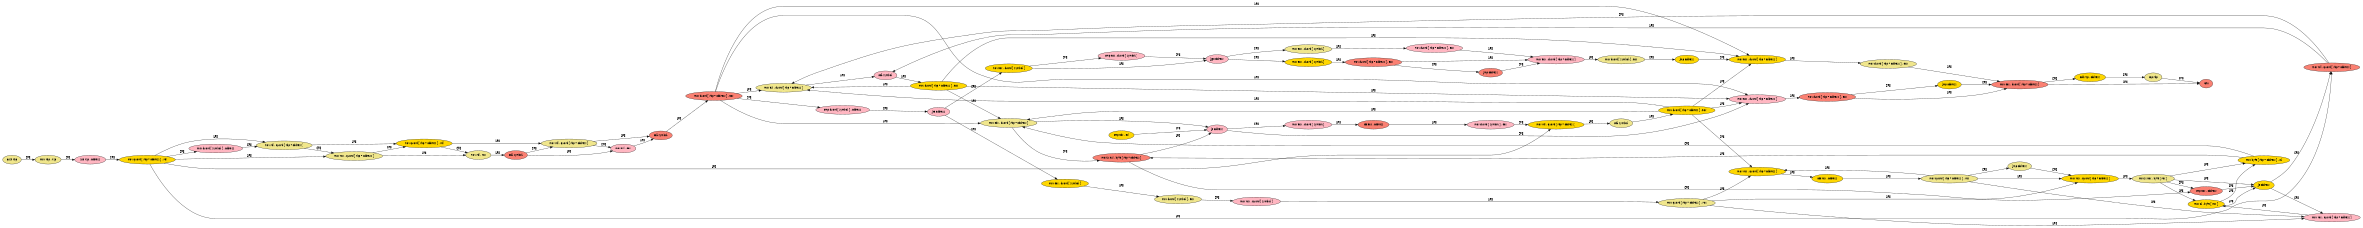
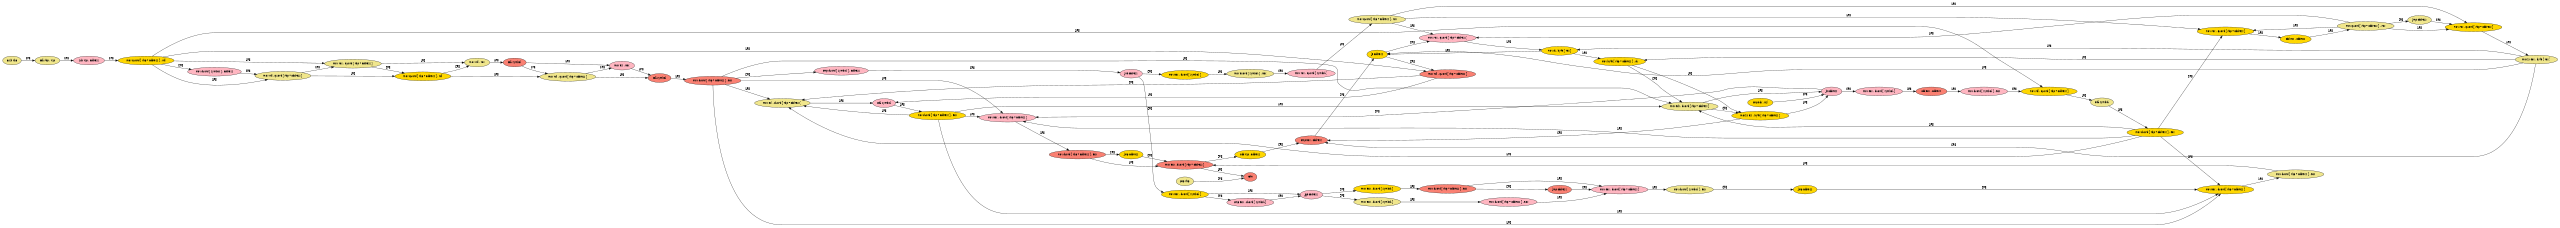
edge "add rsp , address" -> "pop rbp": now "add rsp , address" -> "cmp ecx , address"
node "movzx esi , byte [ rbp - address ]": fillcolor salmon -> gold
node "mov rbp , rsp": label "mov rbp , rsp" -> "call rbp , rsp"
